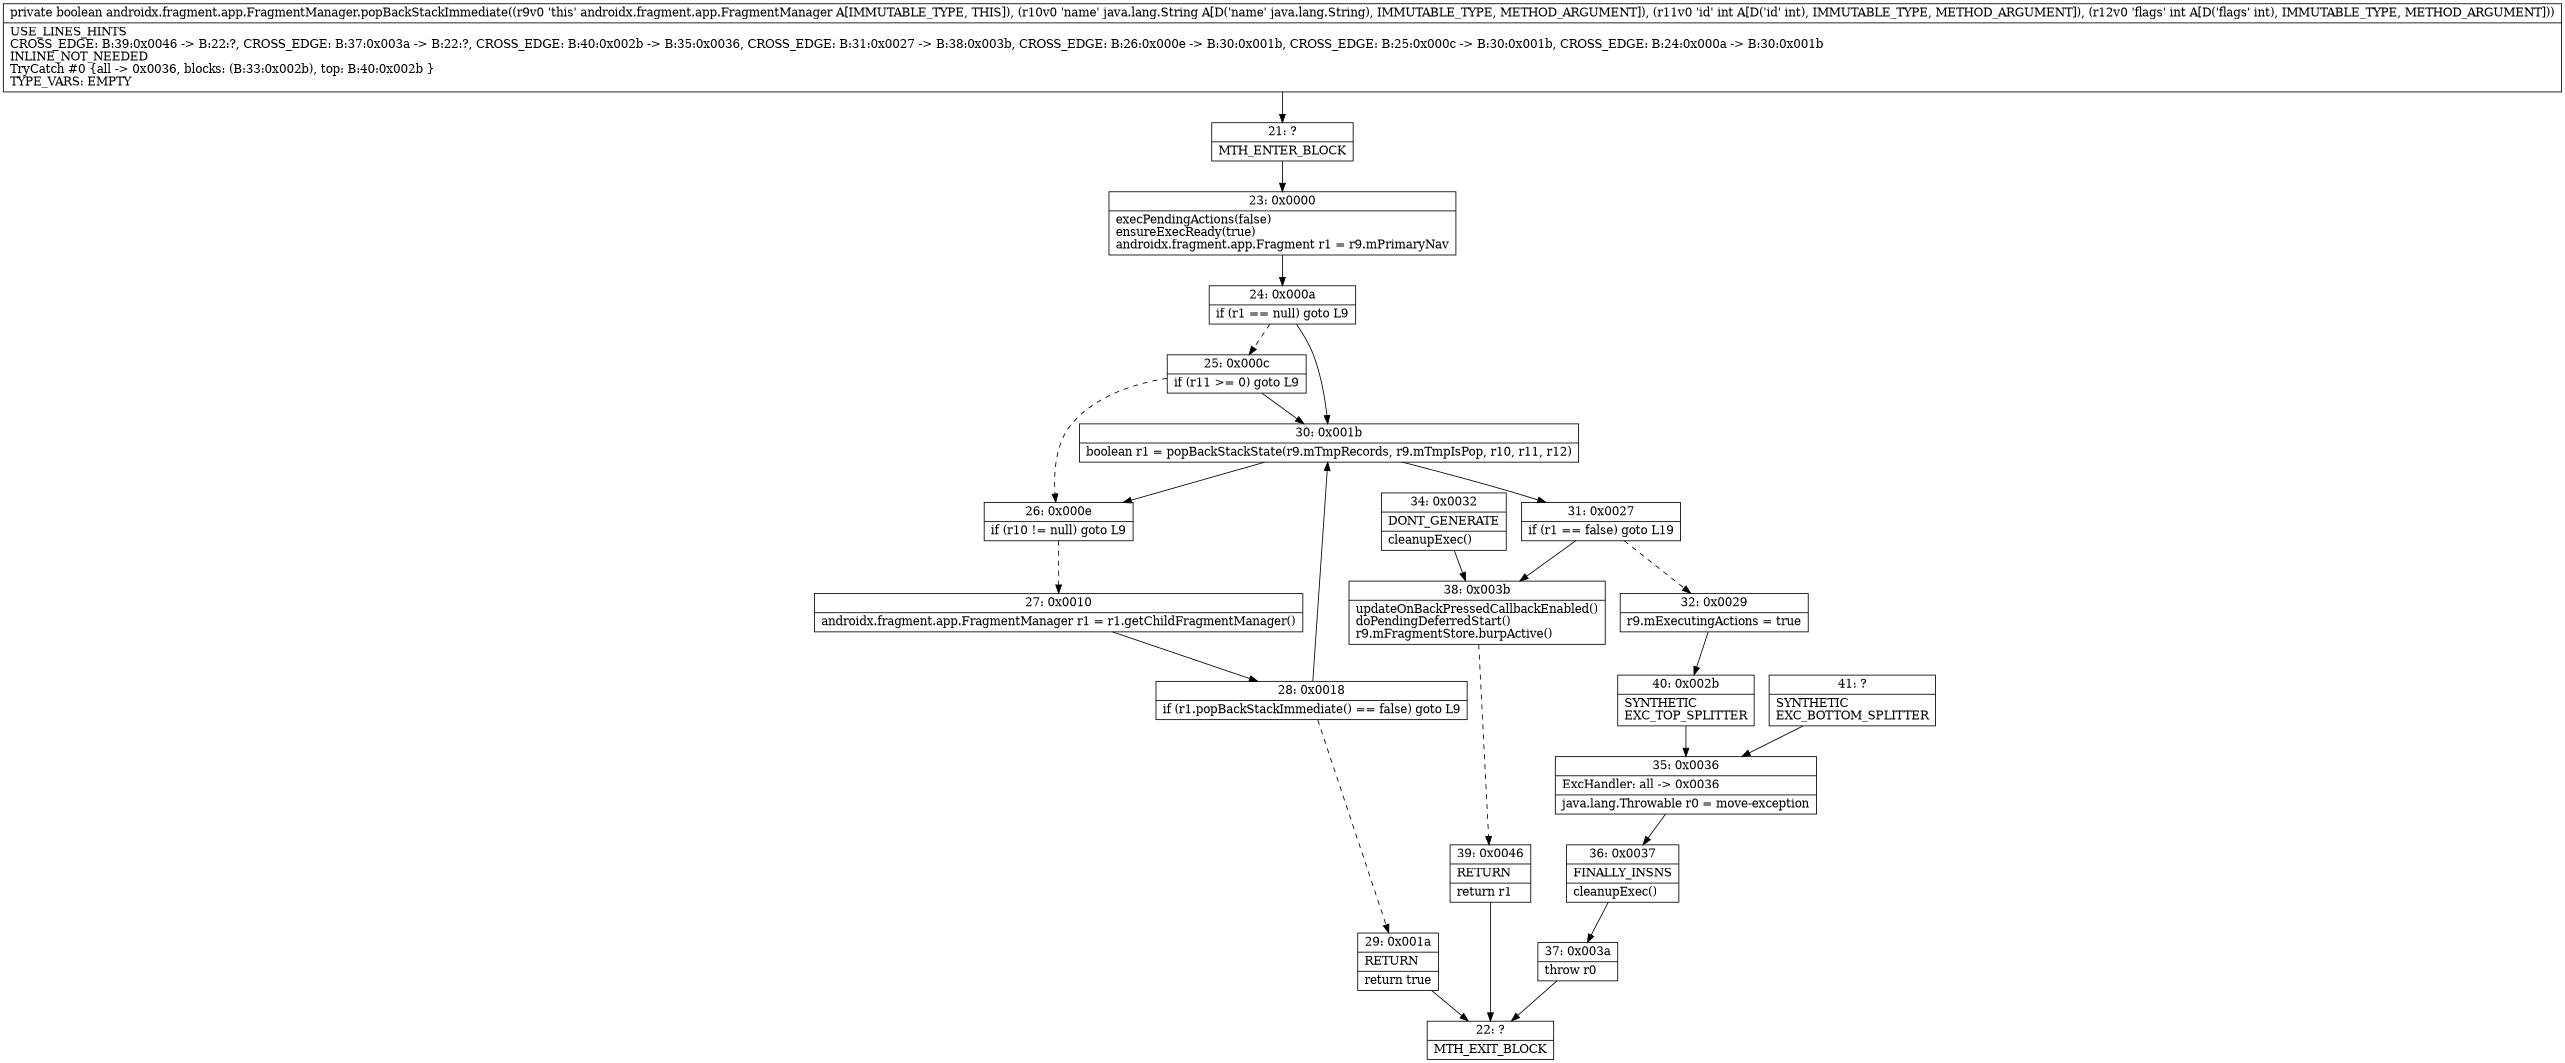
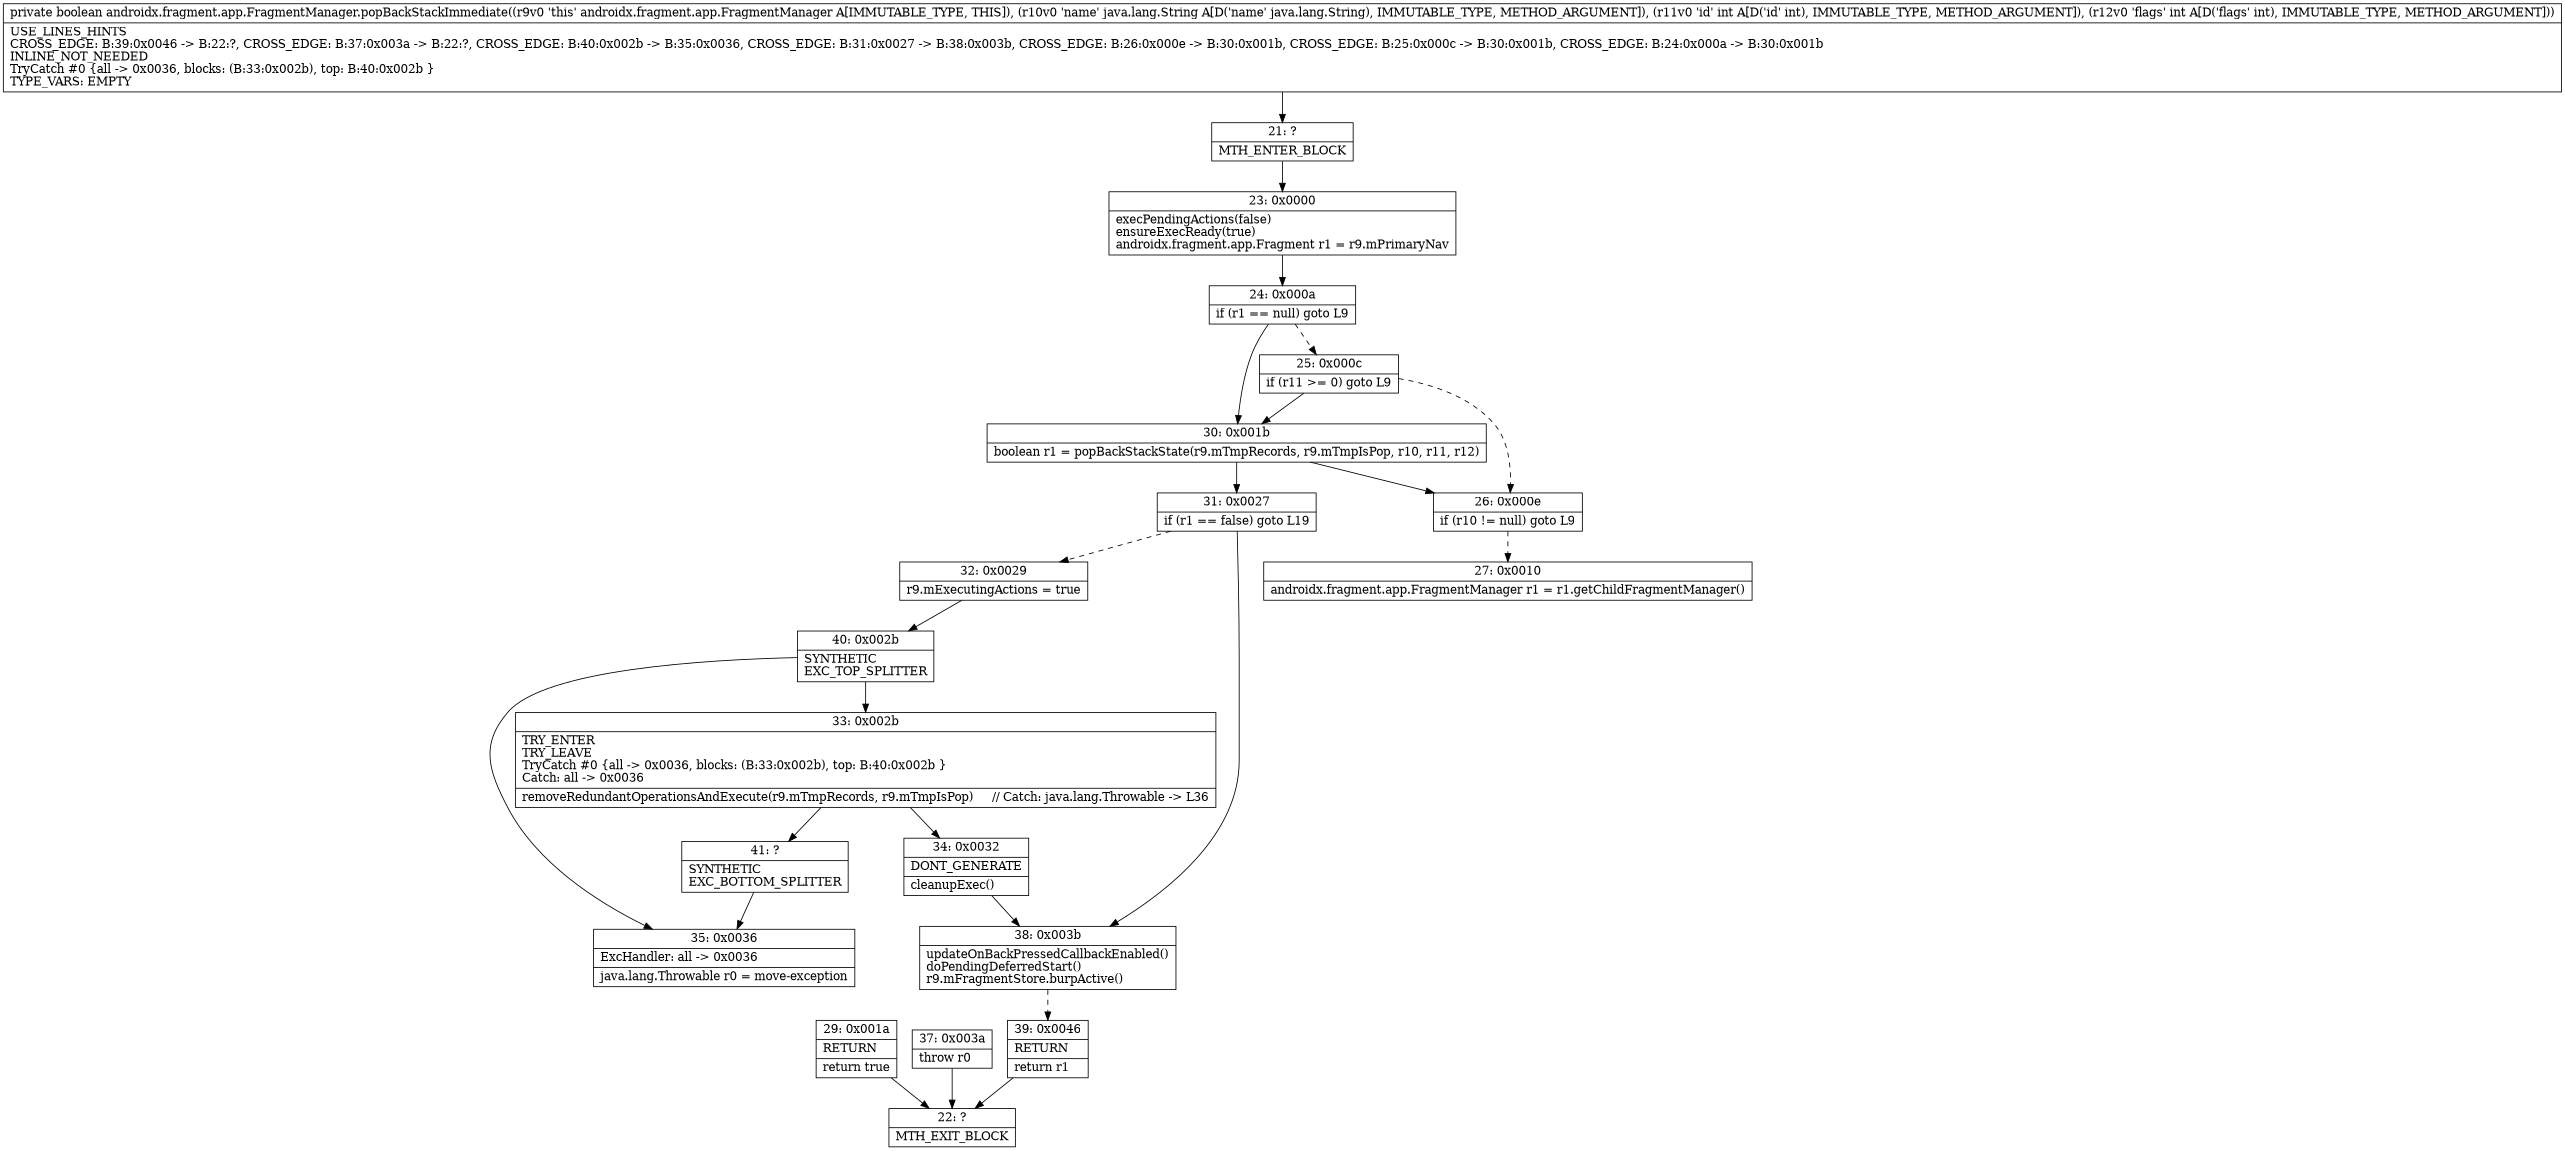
node "28: 0x0018": removed
node "33: 0x002b": added
node "36: 0x0037": removed
